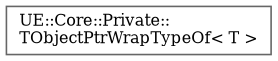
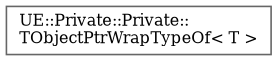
node "UE::Core::Private:: TObjectPtrWrapTypeOf< T >": label "UE::Core::Private:: TObjectPtrWrapTypeOf< T >" -> "UE::Private::Private:: TObjectPtrWrapTypeOf< T >"
